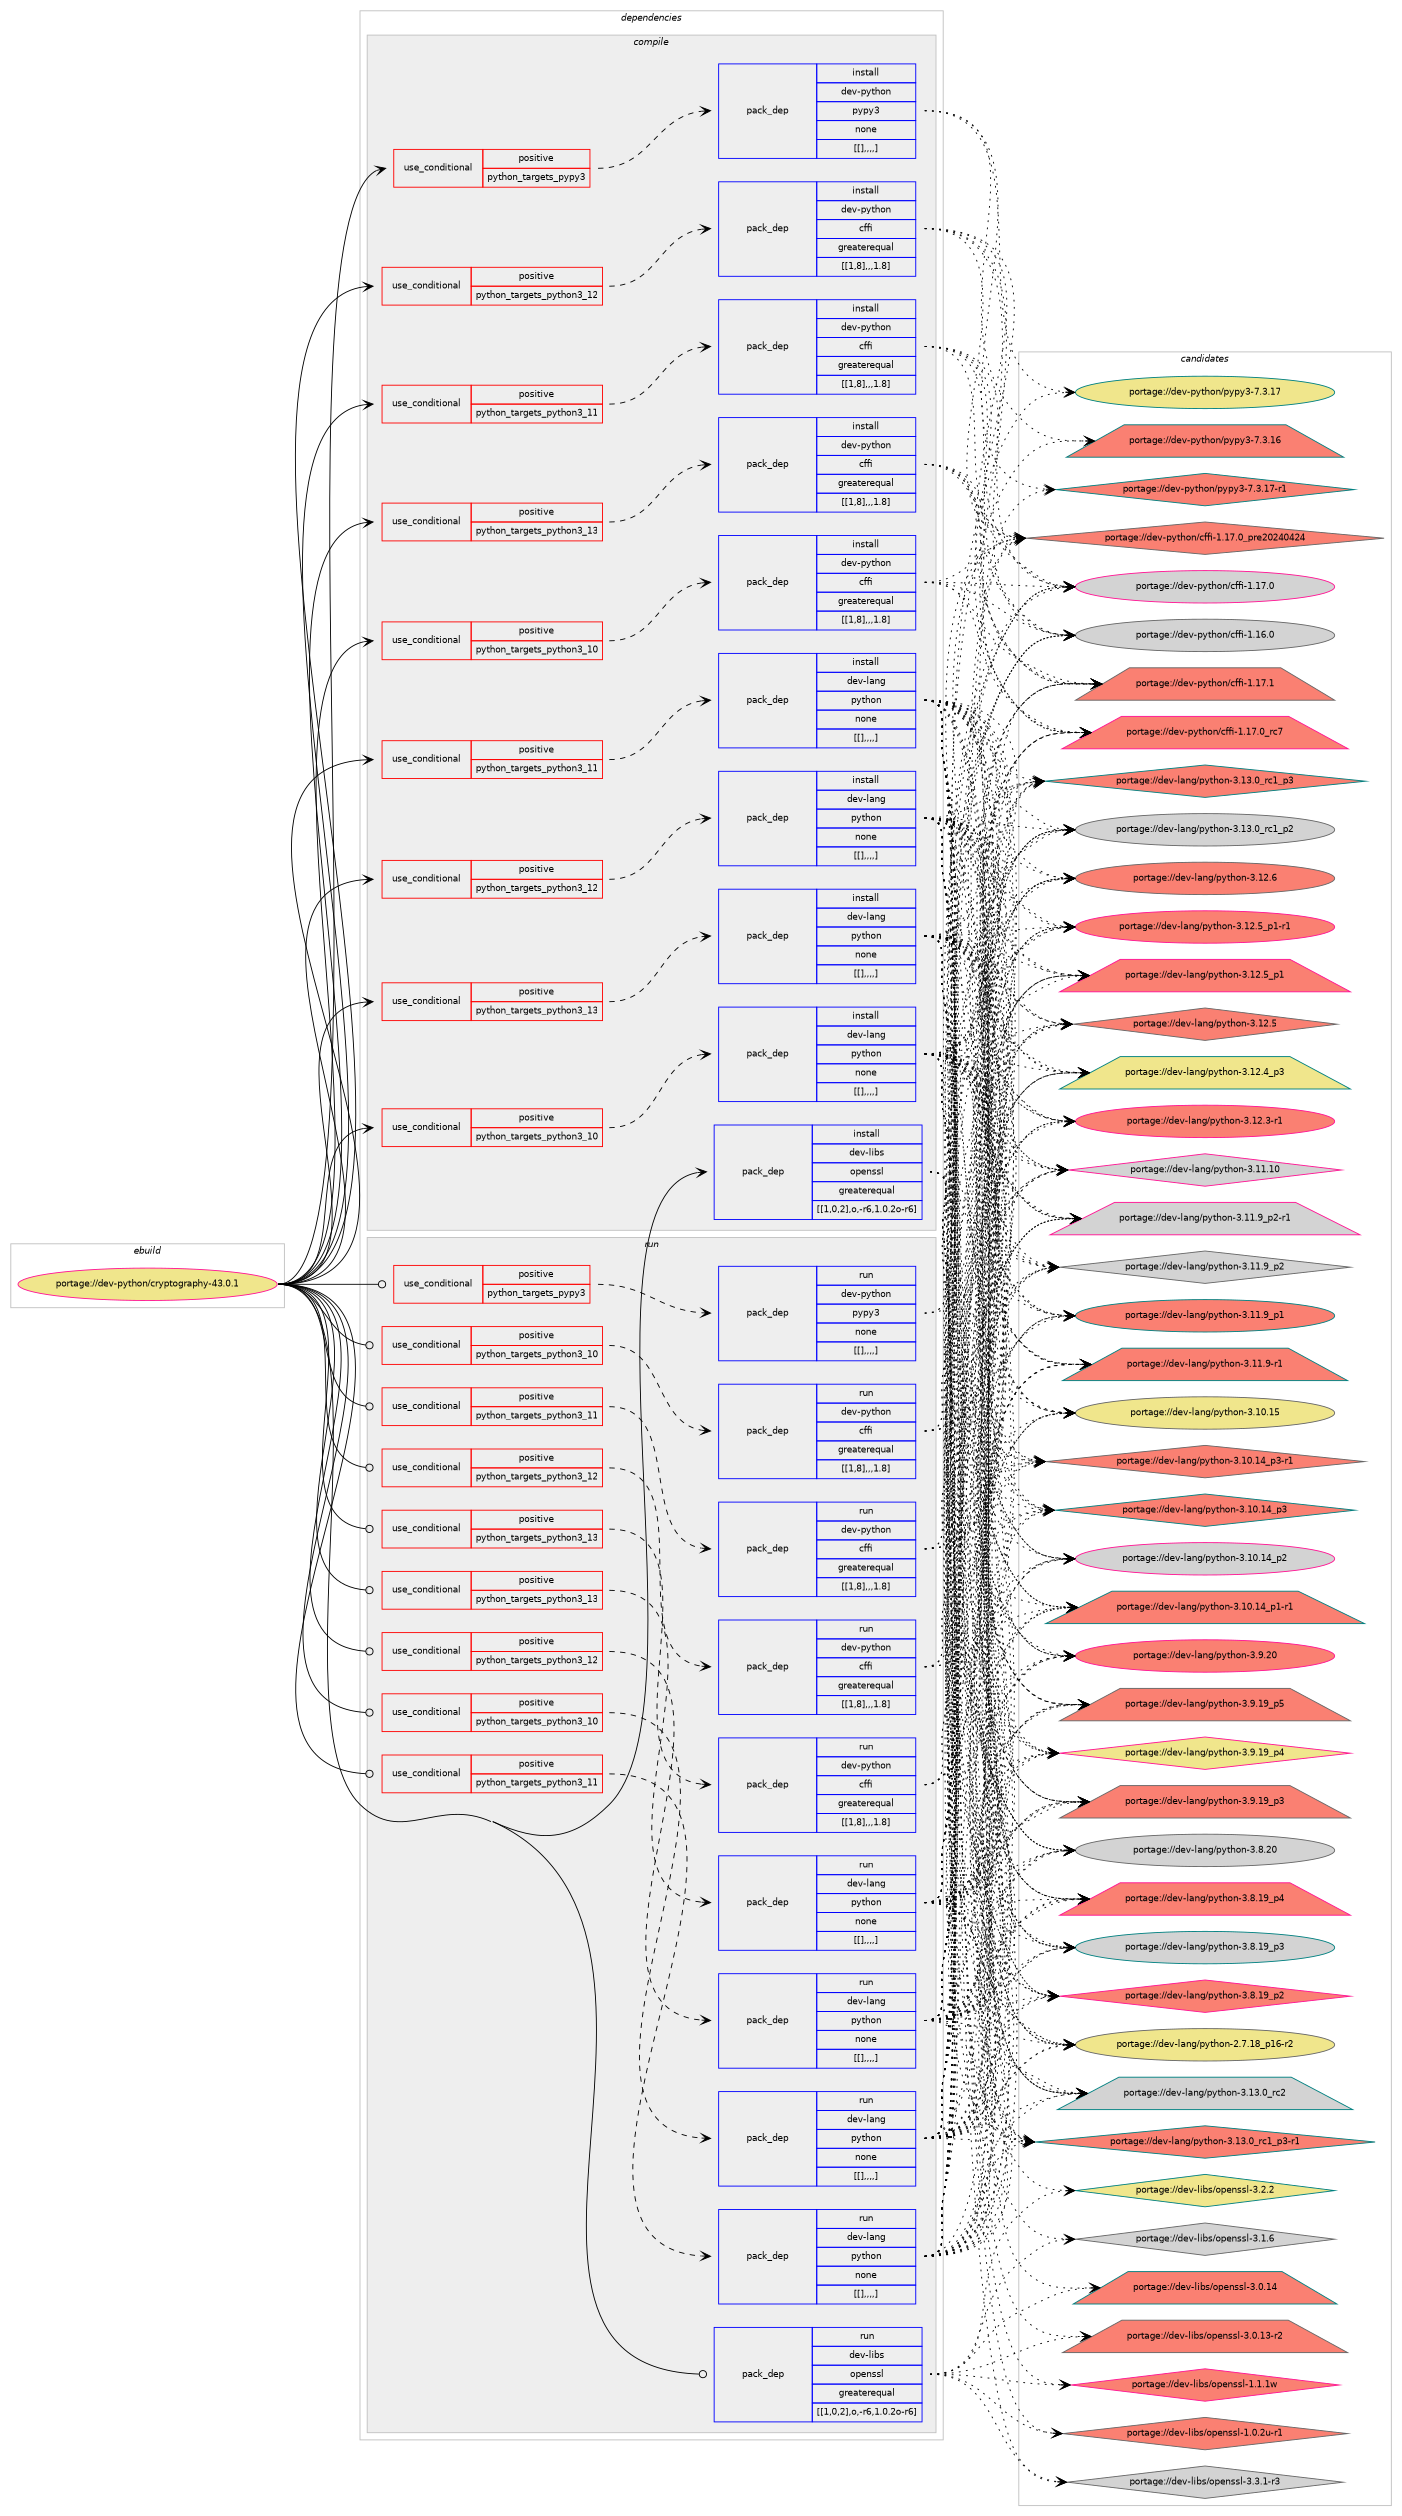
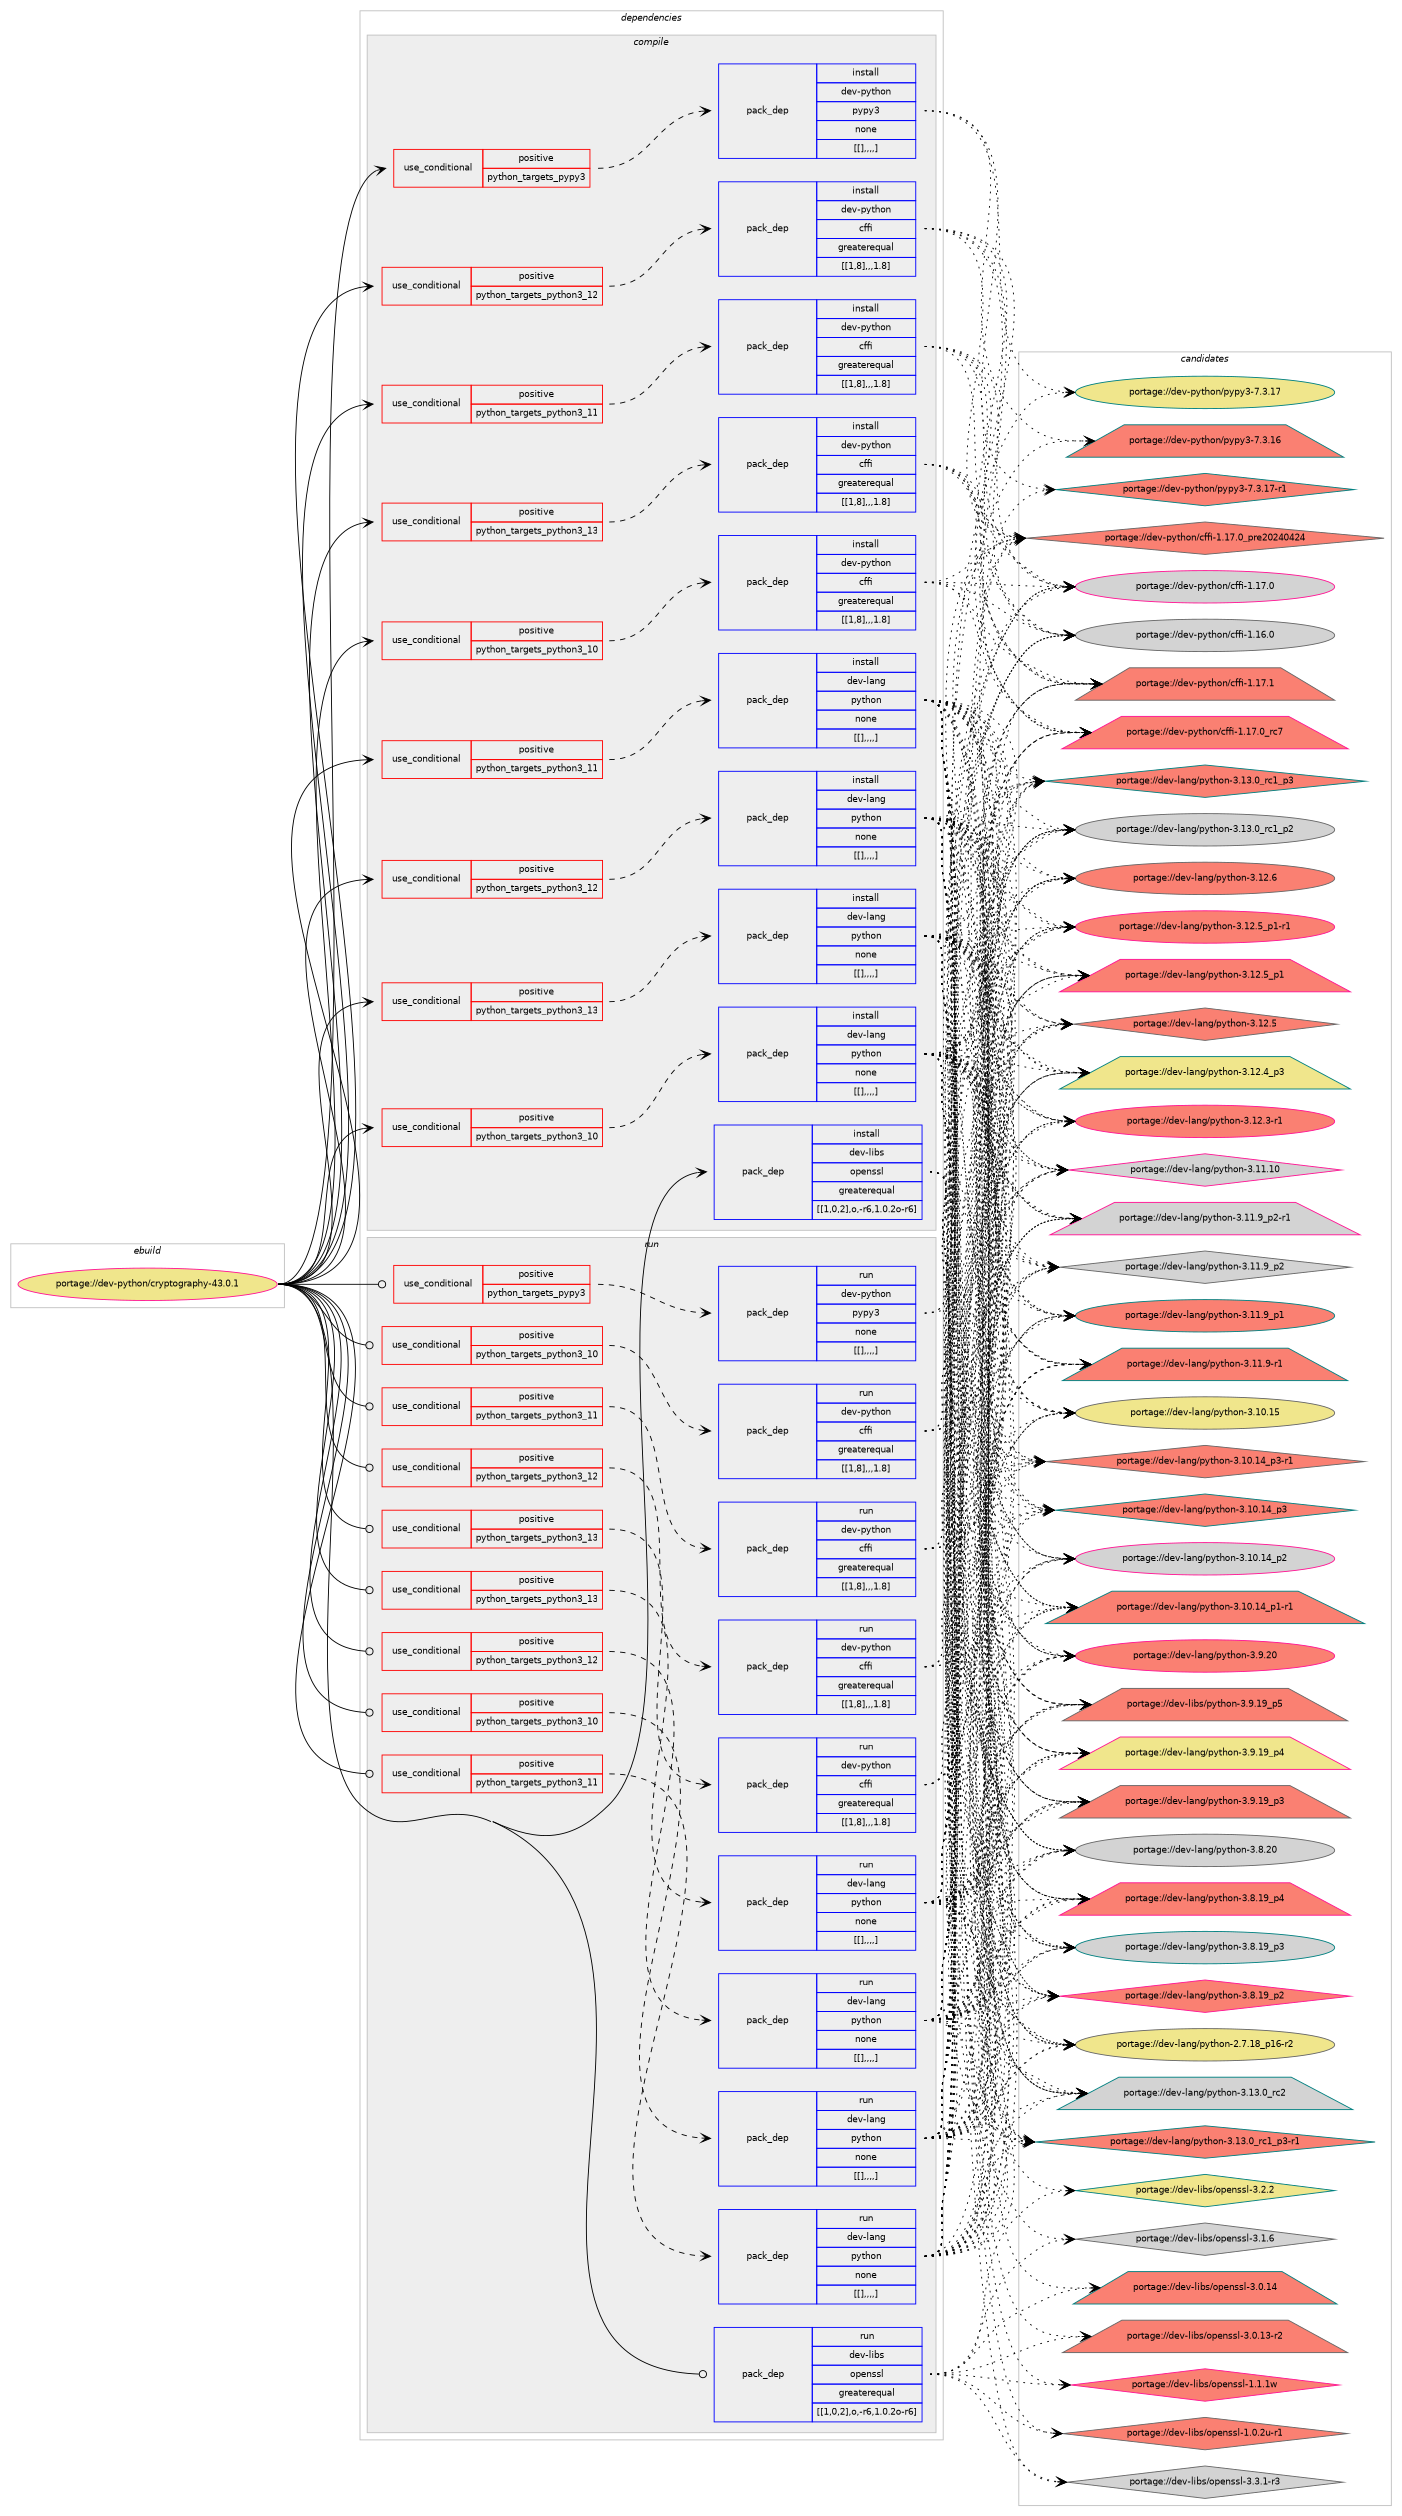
node "portage://dev-lang/python-3.9.19_p5": label "portage://dev-lang/python-3.9.19_p5" -> "portage://dev-libs/python-3.9.19_p5"
node "portage://dev-lang/python-3.9.19_p4": shape diamond -> trapezium
